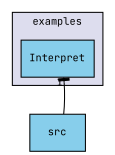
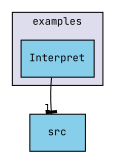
edge "src" -> "Interpret": reversed
